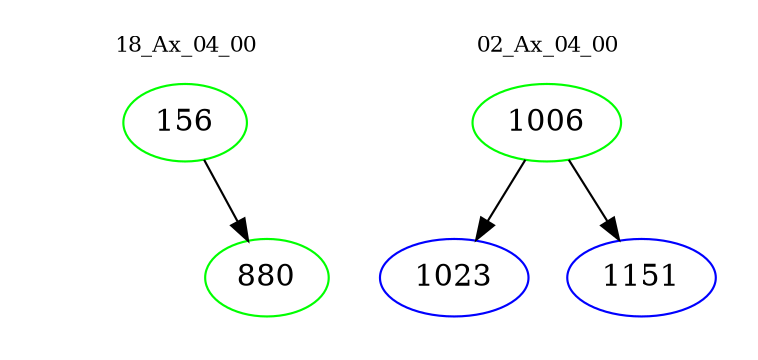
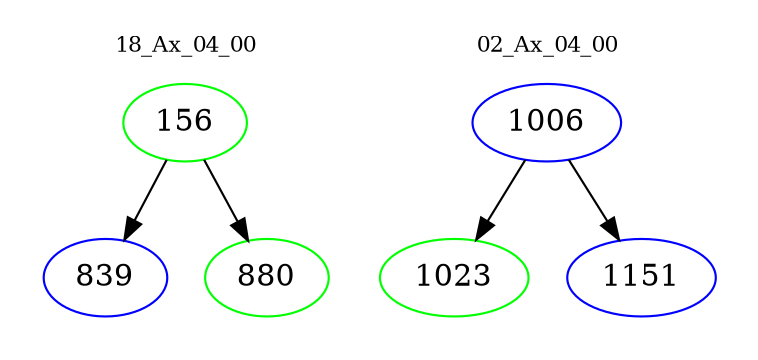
node "1006": color green -> blue
node "839": added
node "1023": color blue -> green
